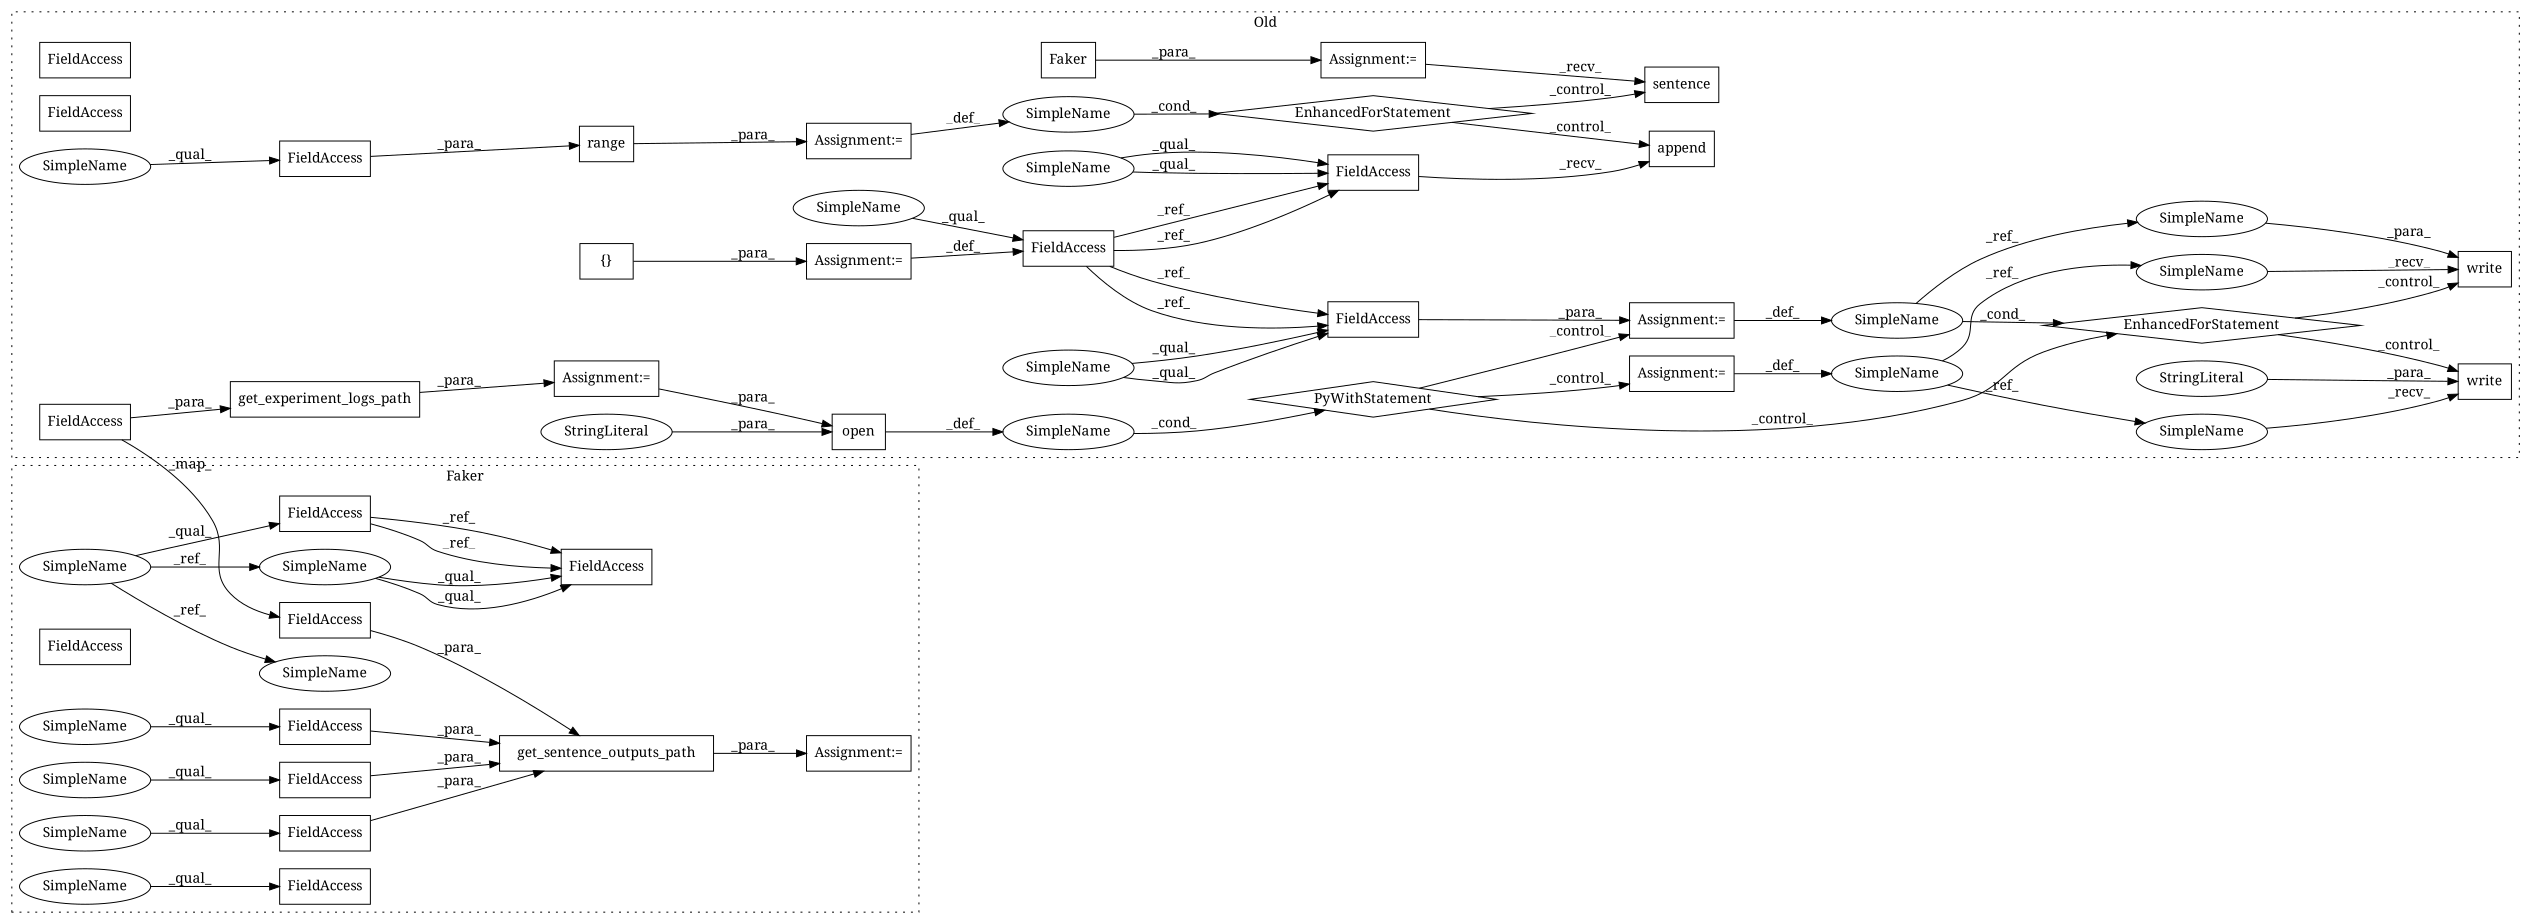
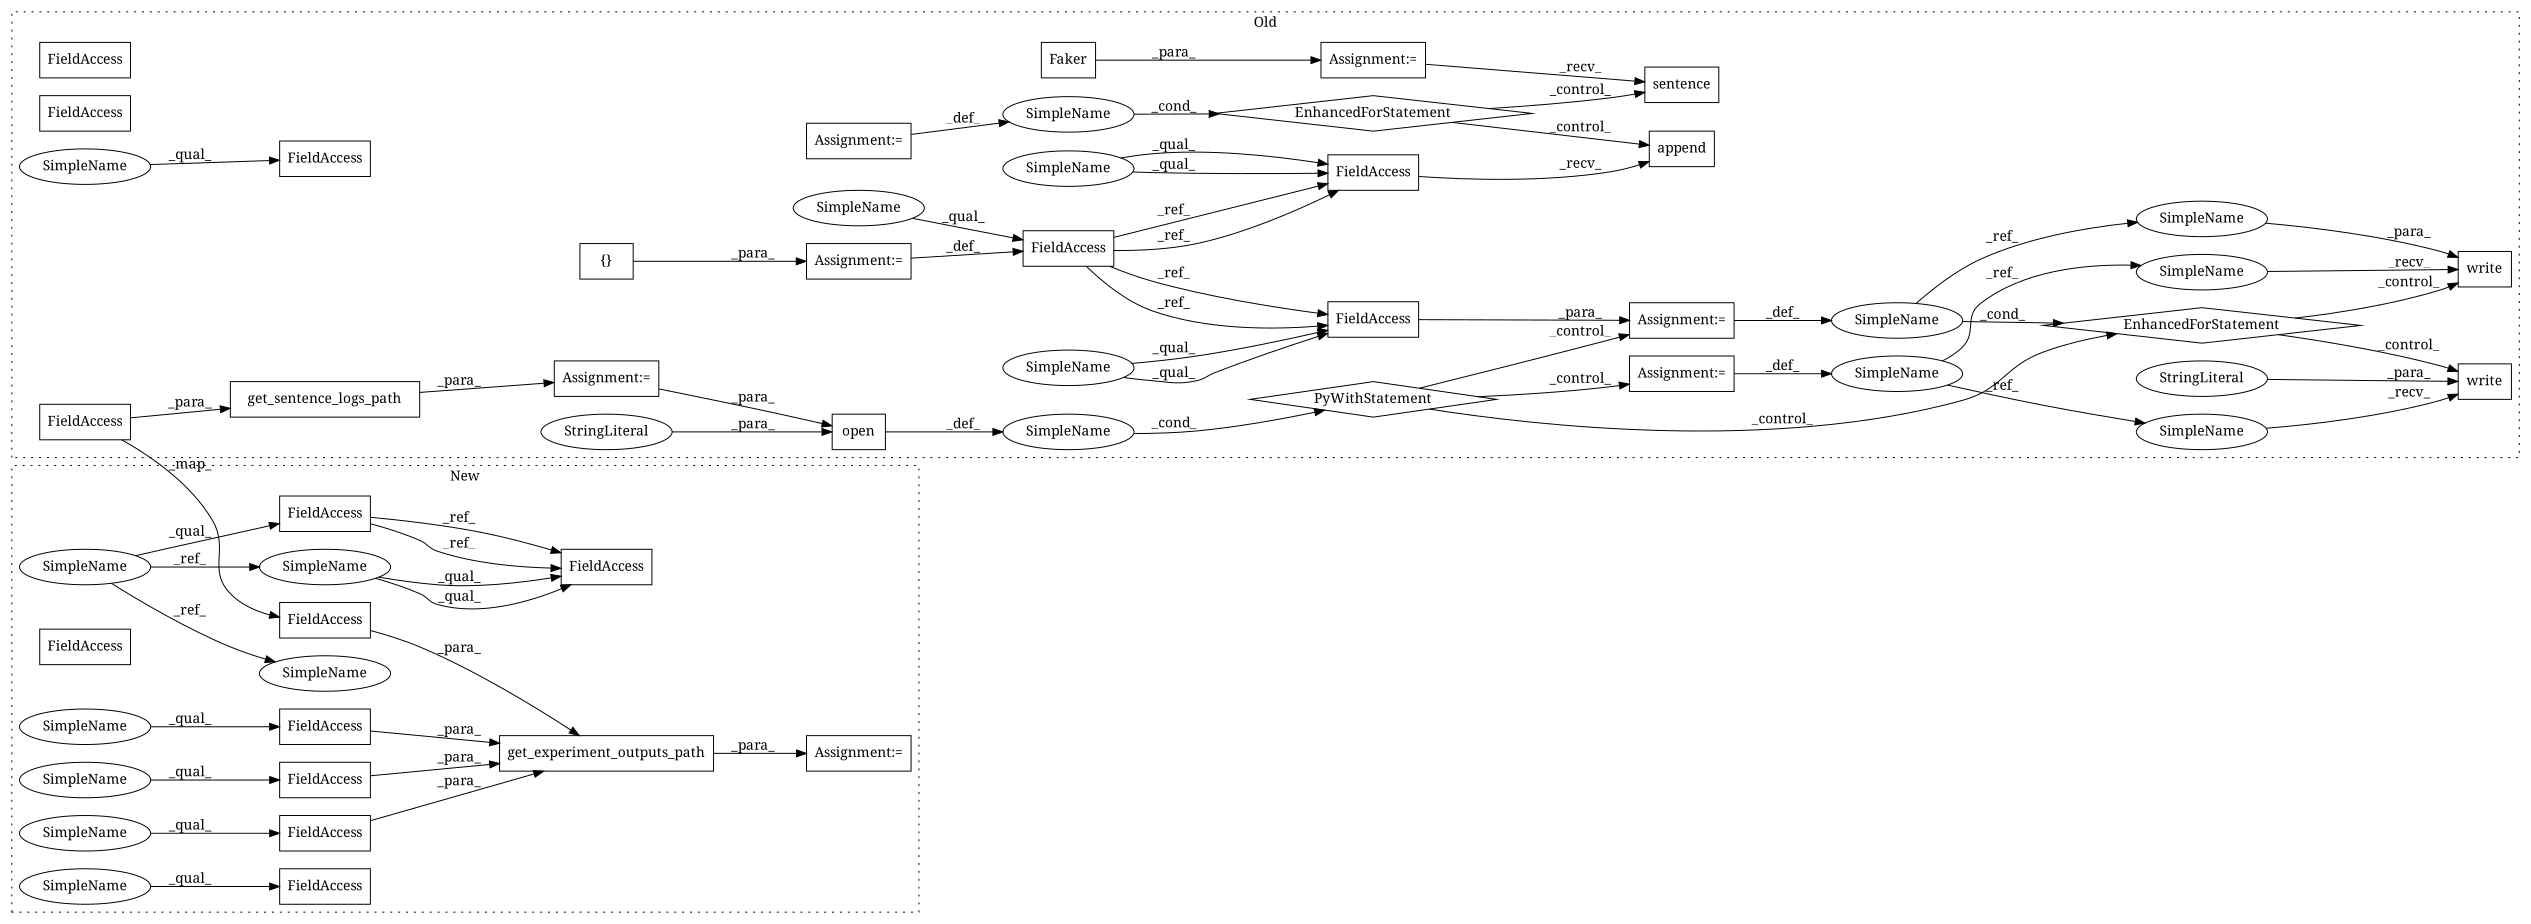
node "range": removed
node "get_experiment_logs_path": label "get_experiment_logs_path" -> "get_sentence_logs_path"
cluster "Faker": label "Faker" -> "New"
node "get_sentence_outputs_path": label "get_sentence_outputs_path" -> "get_experiment_outputs_path"
